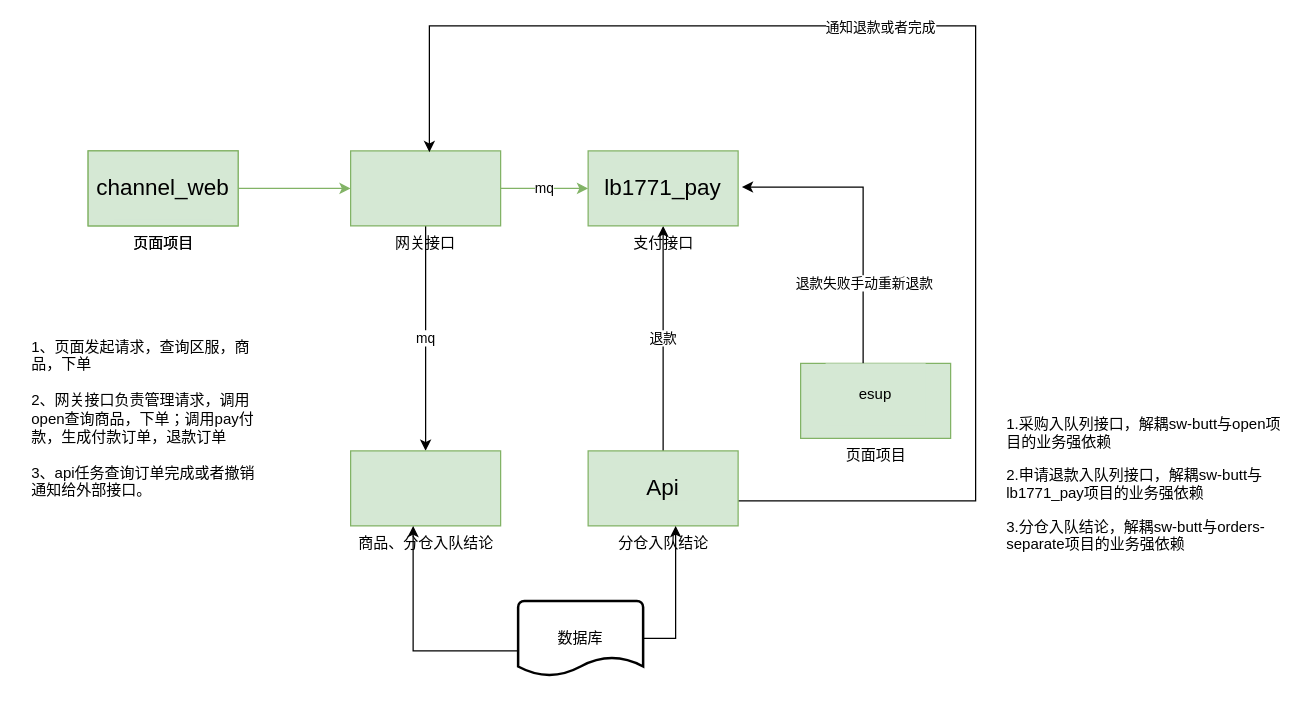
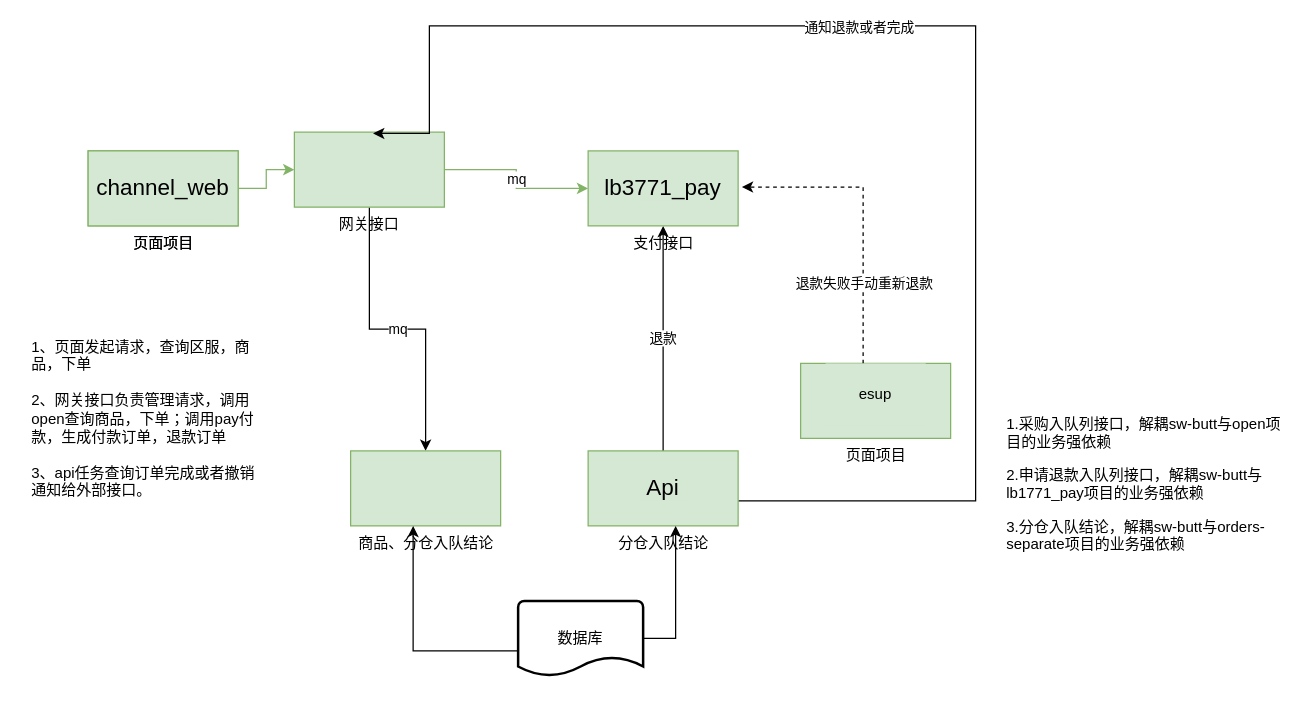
edge "esup" -> "支付接口": style solid -> dashed
node "网关接口": moved (426, 188) -> (369, 169)
node "lb1771_pay": label "lb1771_pay" -> "lb3771_pay"
